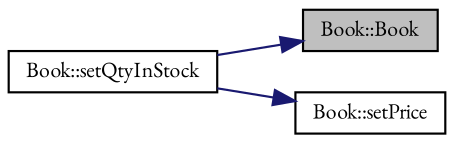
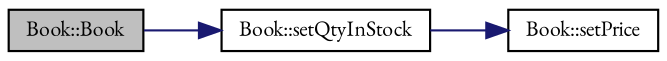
edge "Book::setQtyInStock" -> "Book::Book": reversed
